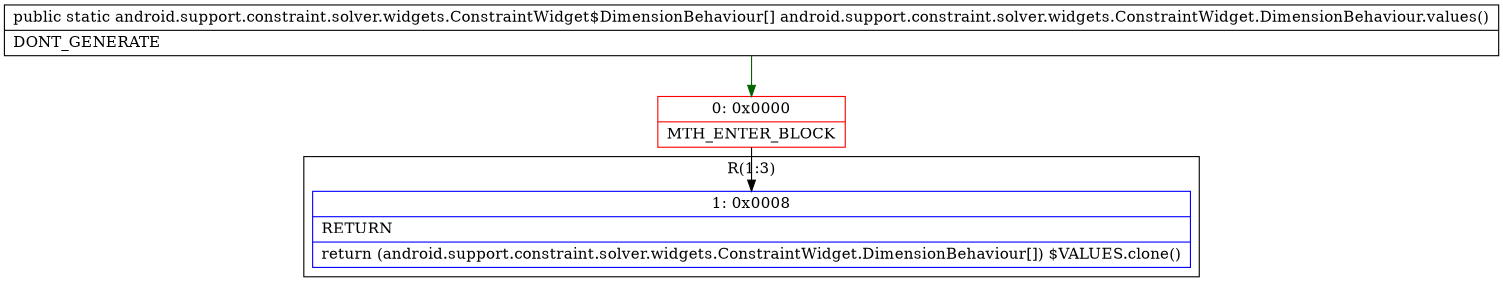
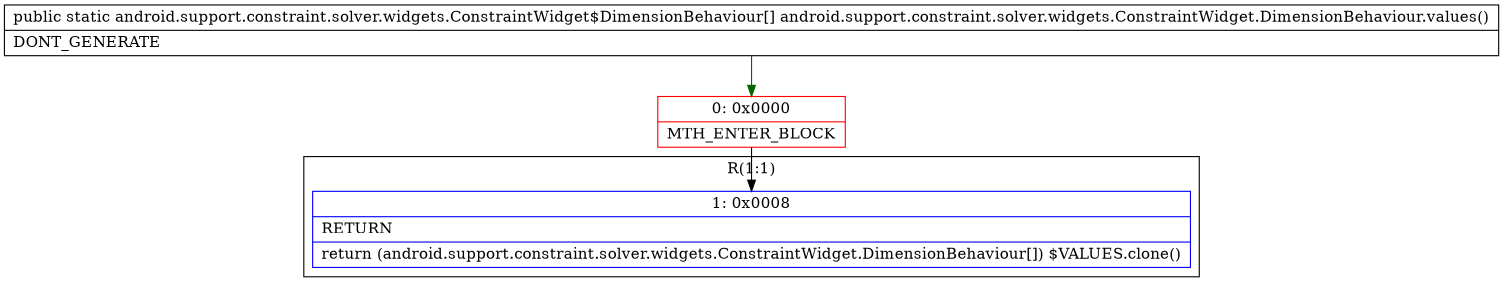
cluster "R(1:3)": label "R(1:3)" -> "R(1:1)"
